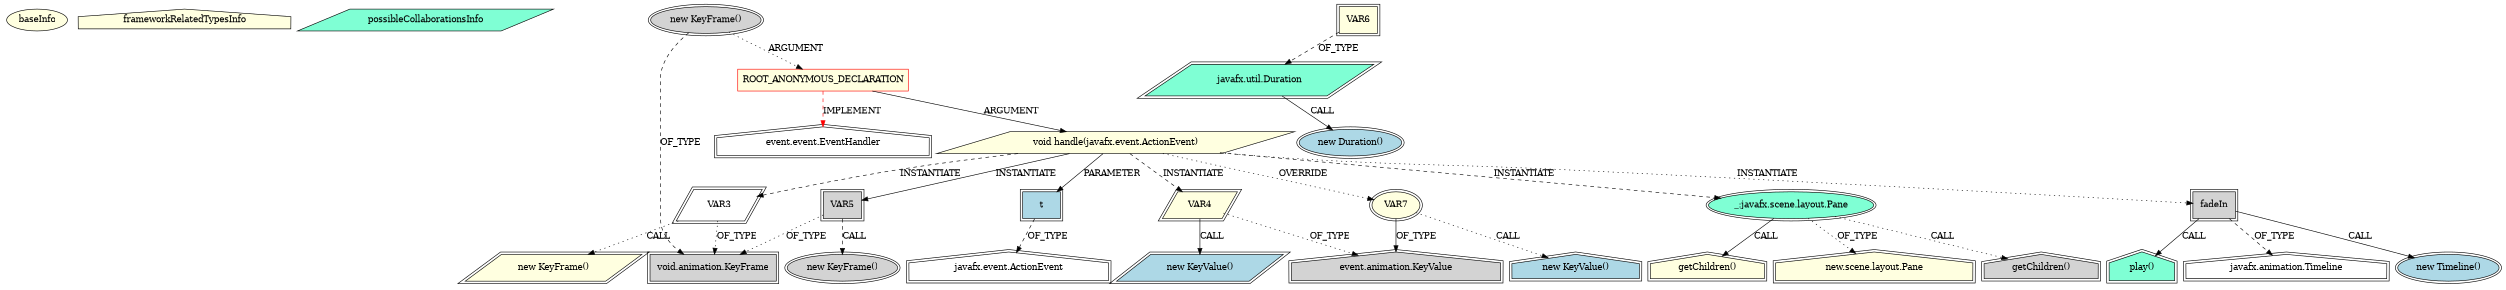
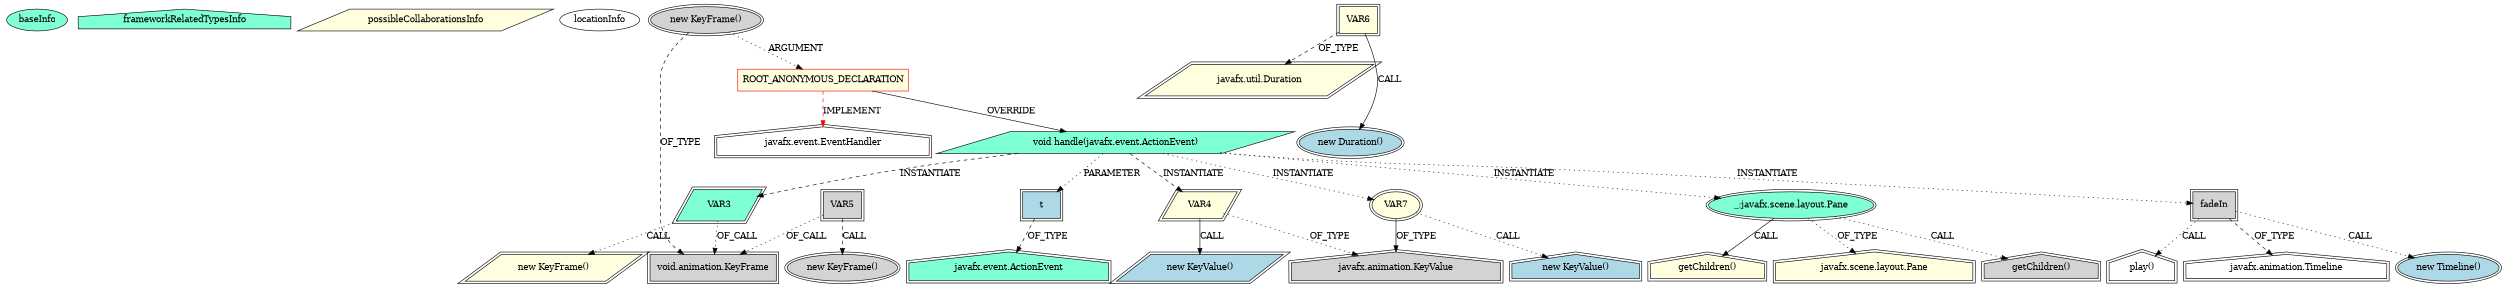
node "baseInfo": fillcolor lightyellow -> aquamarine
node "frameworkRelatedTypesInfo": fillcolor lightyellow -> aquamarine
node "possibleCollaborationsInfo": fillcolor aquamarine -> lightyellow
node "locationInfo": added
node "javafx.util.Duration": fillcolor aquamarine -> lightyellow
edge "ROOT_ANONYMOUS_DECLARATION" -> "void handle(javafx.event.ActionEvent)": label "ARGUMENT" -> "OVERRIDE"
edge "javafx.util.Duration" -> "new Duration()": now "VAR6" -> "new Duration()"
node "event.event.EventHandler": label "event.event.EventHandler" -> "javafx.event.EventHandler"
node "void handle(javafx.event.ActionEvent)": fillcolor lightyellow -> aquamarine
edge "void handle(javafx.event.ActionEvent)" -> "t": style solid -> dotted
edge "void handle(javafx.event.ActionEvent)" -> "VAR7": label "OVERRIDE" -> "INSTANTIATE"
edge "void handle(javafx.event.ActionEvent)" -> "_:javafx.scene.layout.Pane": style dashed -> dotted
edge "void handle(javafx.event.ActionEvent)" -> "VAR5": removed, label "INSTANTIATE"
node "VAR3": fillcolor white -> aquamarine
edge "fadeIn" -> "new Timeline()": style solid -> dotted
edge "fadeIn" -> "play()": style solid -> dotted
edge "VAR3" -> "void.animation.KeyFrame": label "OF_TYPE" -> "OF_CALL"
edge "VAR5" -> "void.animation.KeyFrame": label "OF_TYPE" -> "OF_CALL"
node "javafx.event.ActionEvent": fillcolor white -> aquamarine
node "event.animation.KeyValue": label "event.animation.KeyValue" -> "javafx.animation.KeyValue"
node "new.scene.layout.Pane": label "new.scene.layout.Pane" -> "javafx.scene.layout.Pane"
node "play()": fillcolor aquamarine -> white
